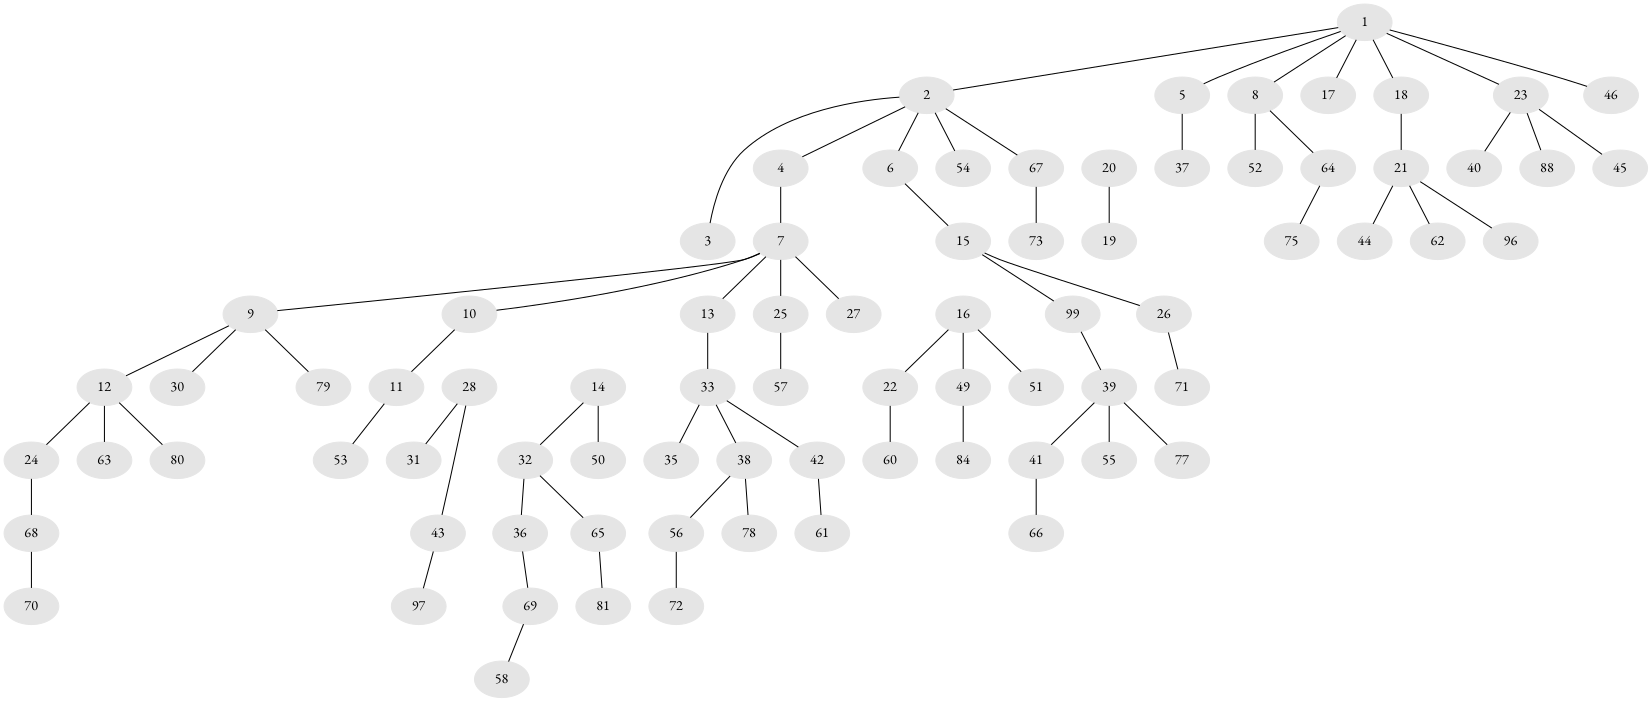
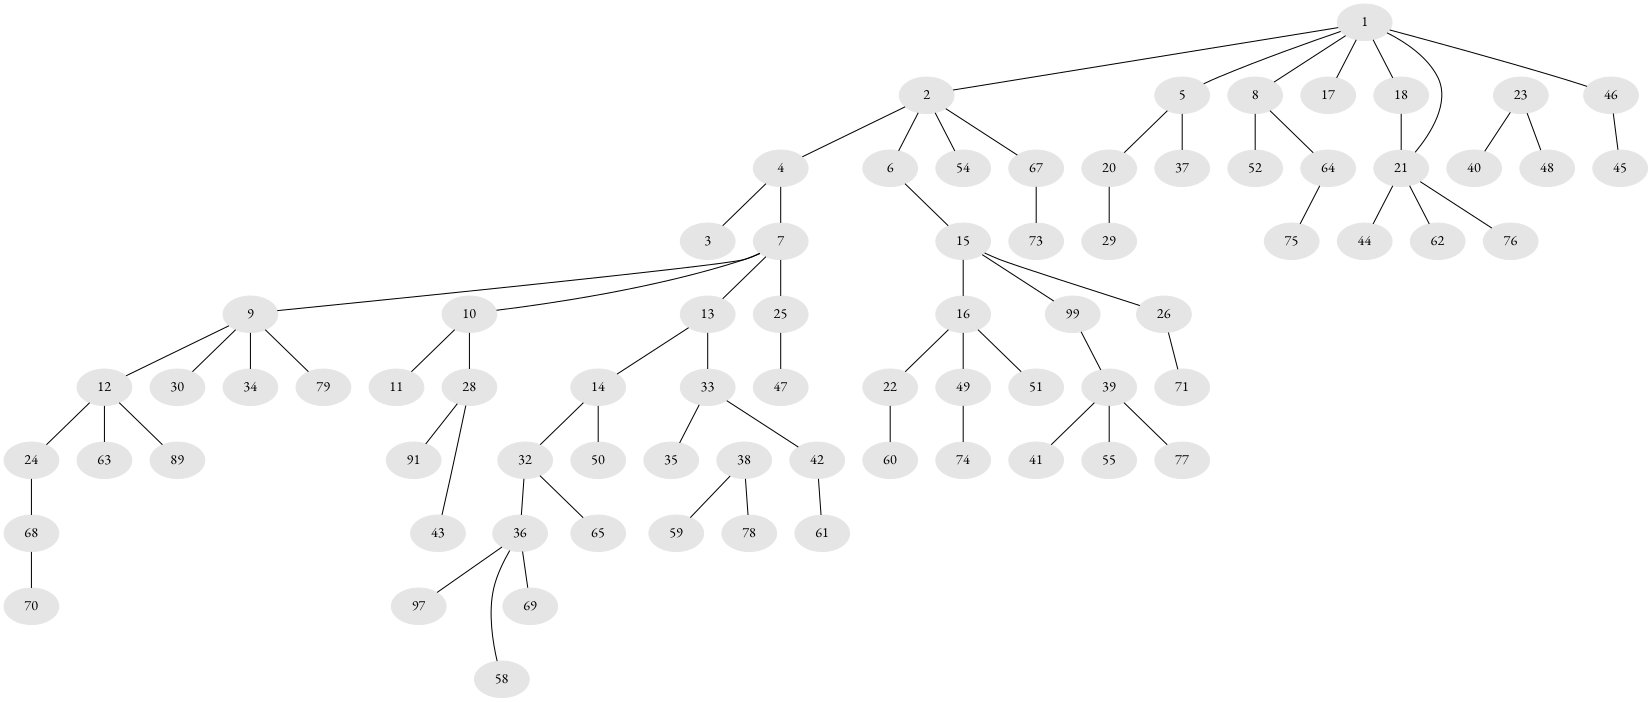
edge "1" -- "23": now "1" -- "21"
edge "2" -- "3": now "4" -- "3"
edge "5" -- "20": added
edge "23" -- "45": now "46" -- "45"
node "88": label "88" -> "48"
node "19": label "19" -> "29"
node "96": label "96" -> "76"
edge "15" -- "16": added
node "27": removed
edge "10" -- "28": added
edge "13" -- "14": added
node "34": added
node "57": label "57" -> "47"
edge "33" -- "38": removed
node "80": label "80" -> "89"
node "53": removed
node "31": label "31" -> "91"
node "84": label "84" -> "74"
node "56": label "56" -> "59"
node "66": removed
edge "43" -- "97": now "36" -- "97"
node "81": removed
node "72": removed
edge "69" -- "58": now "36" -- "58"
